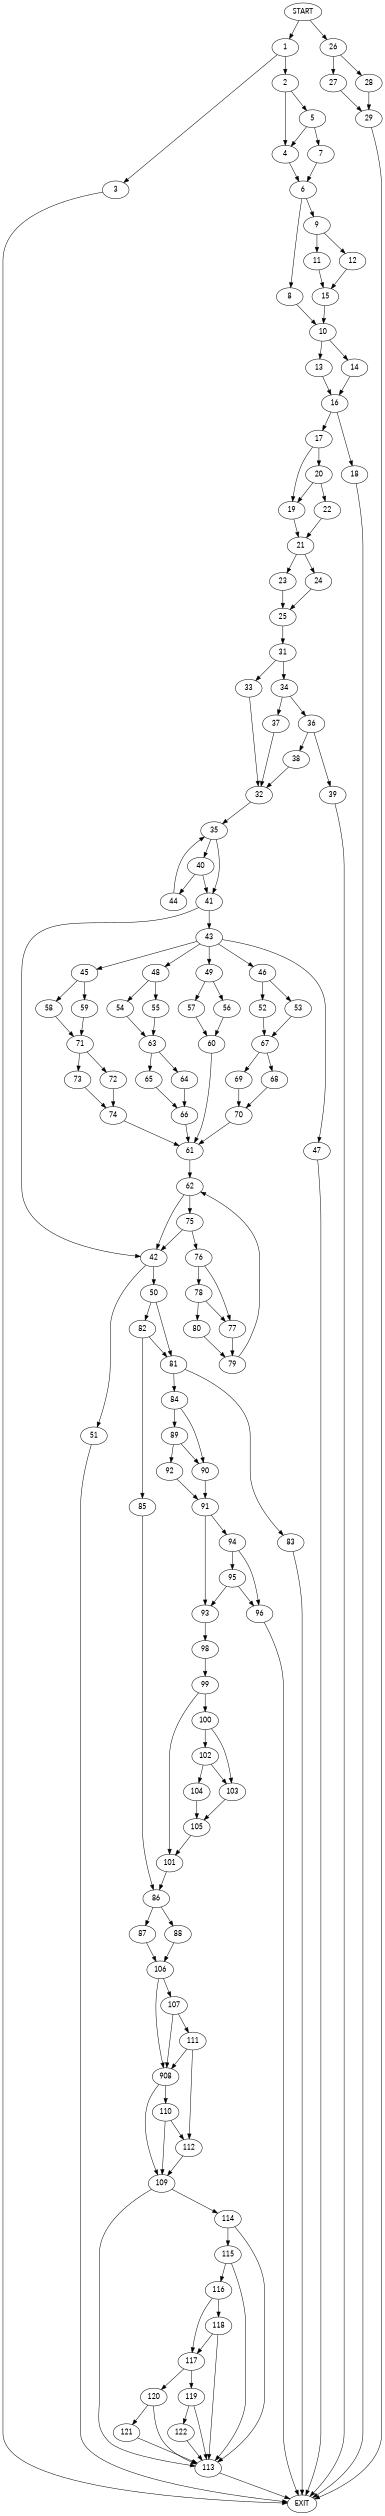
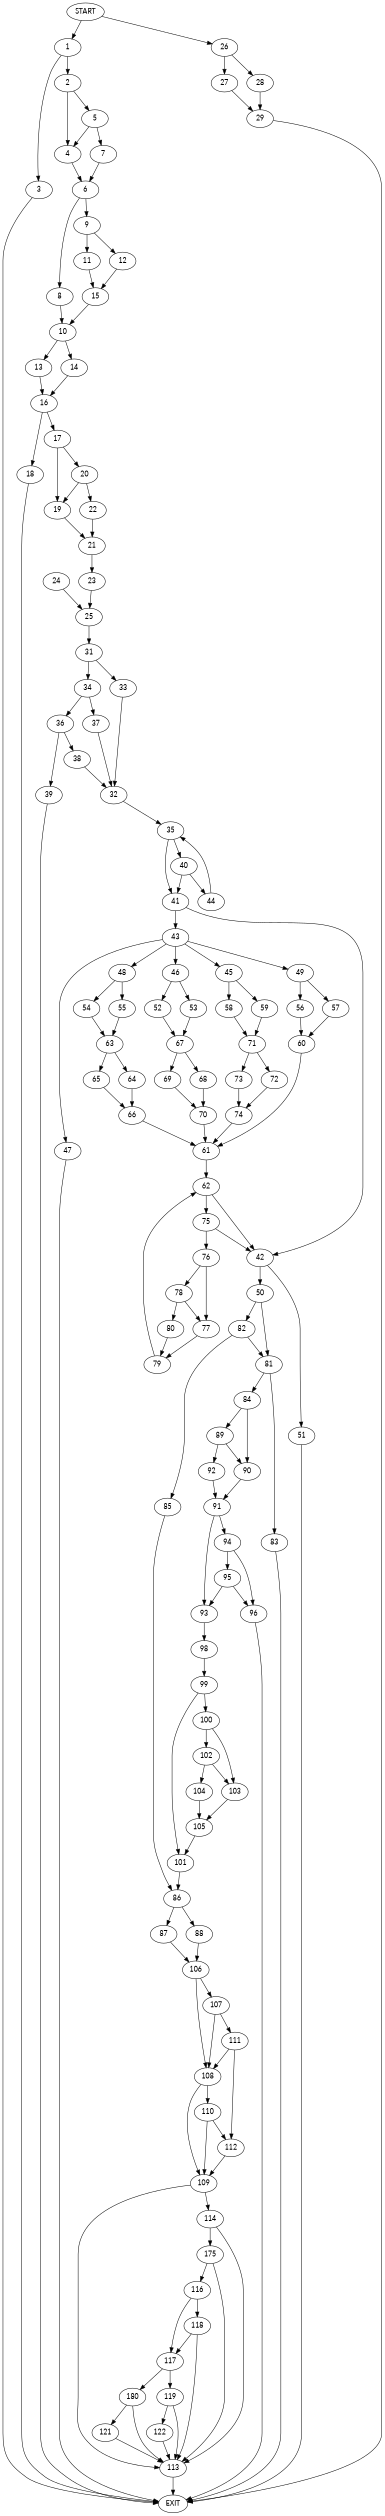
edge "21" -> "24": removed
node "908": label "908" -> "108"
node "115": label "115" -> "175"
node "120": label "120" -> "180"
